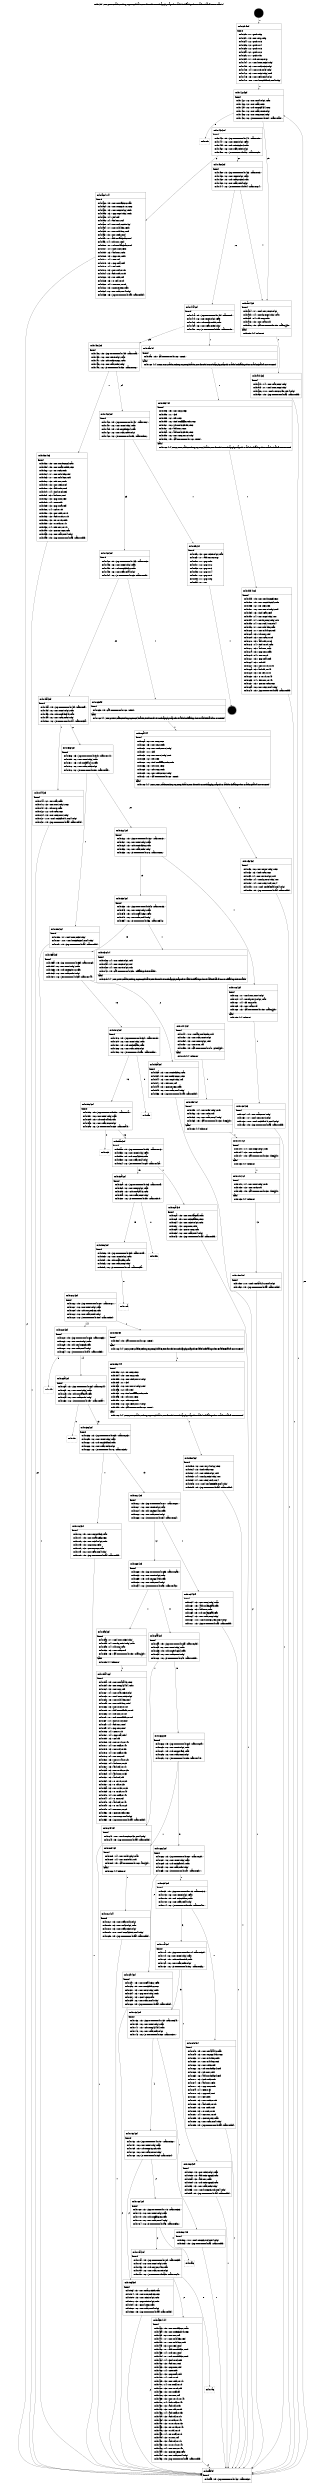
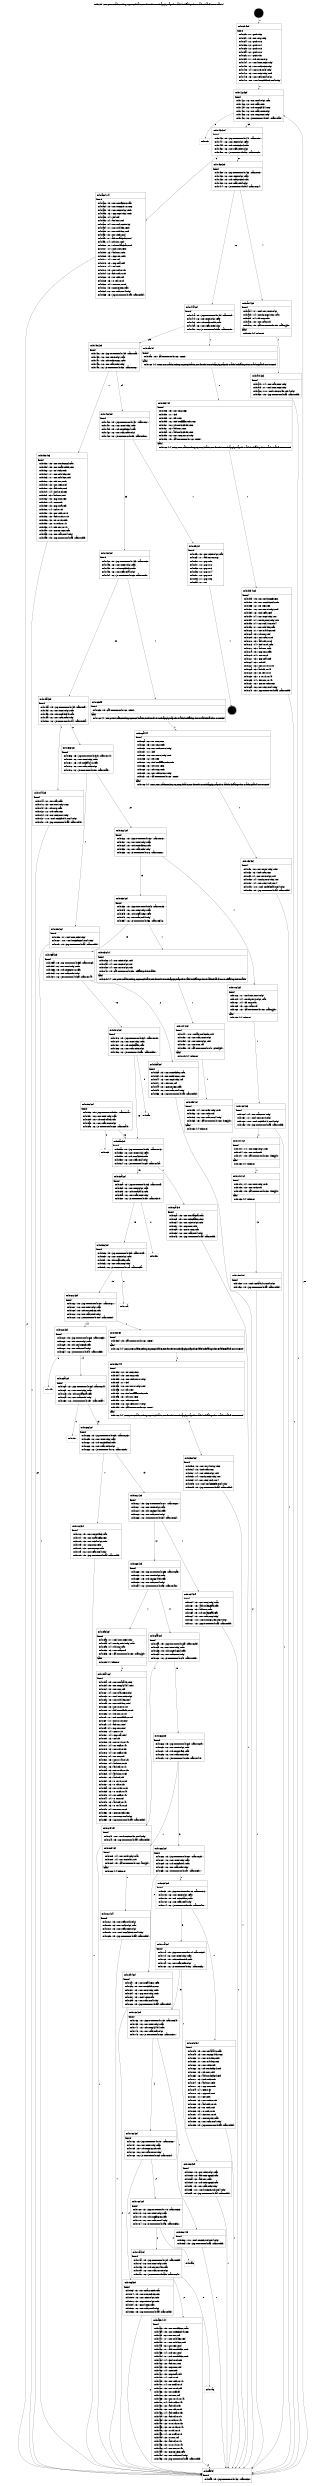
edge "0x401422 [32]" -> "0x401a04 [23]": now "0x401422 [32]" -> "0x401442 [28]"
edge "0x401d36 [17]" -> "0x401d47 [23]": added, label "1"
edge "0x401576 [28]" -> "0x401592 [28]": now "0x401576 [28]" -> "0x4015ae [28]"
edge "0x401d5e [18]" -> "0x401d70 [12]": now "0x401c8d [26]" -> "0x401d70 [12]"
edge "0x4015e6 [28]" -> "0x401602 [28]": added, label "15"
